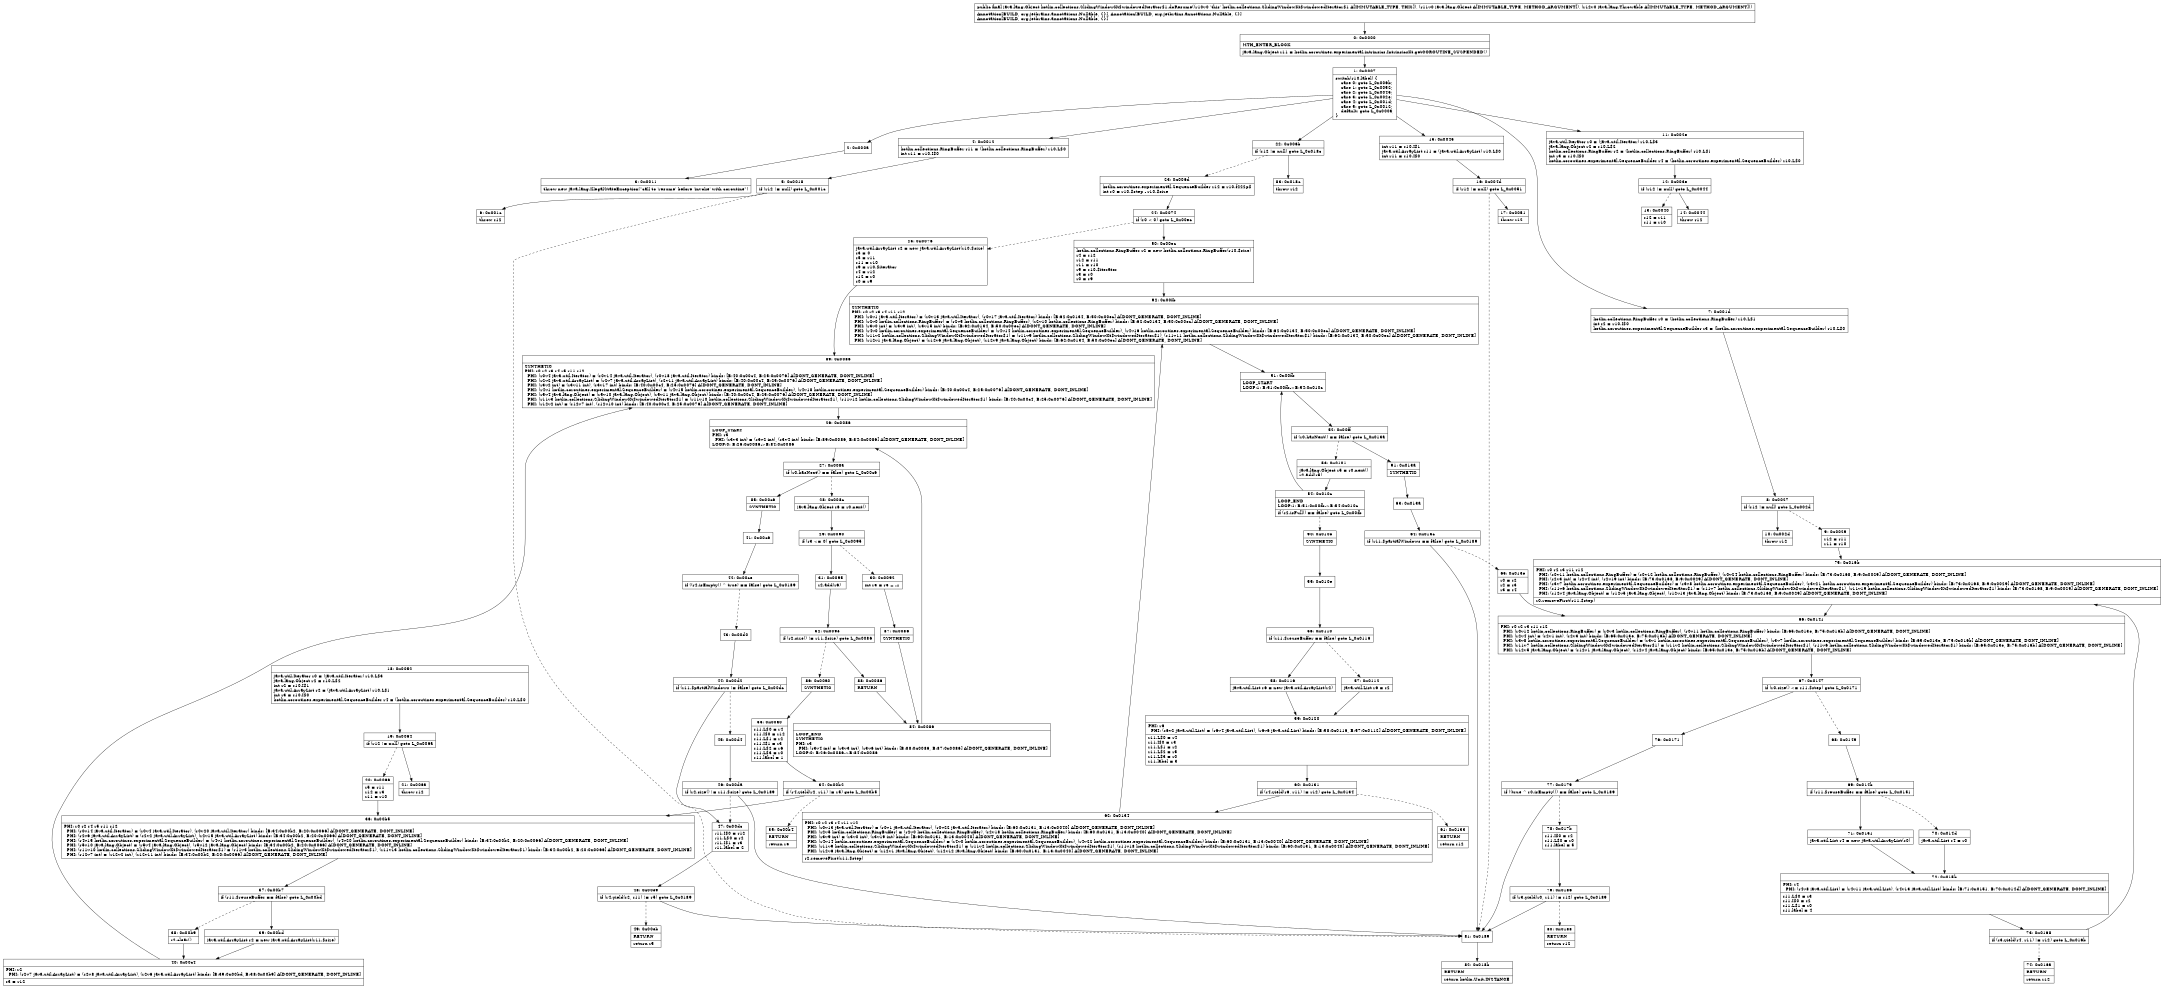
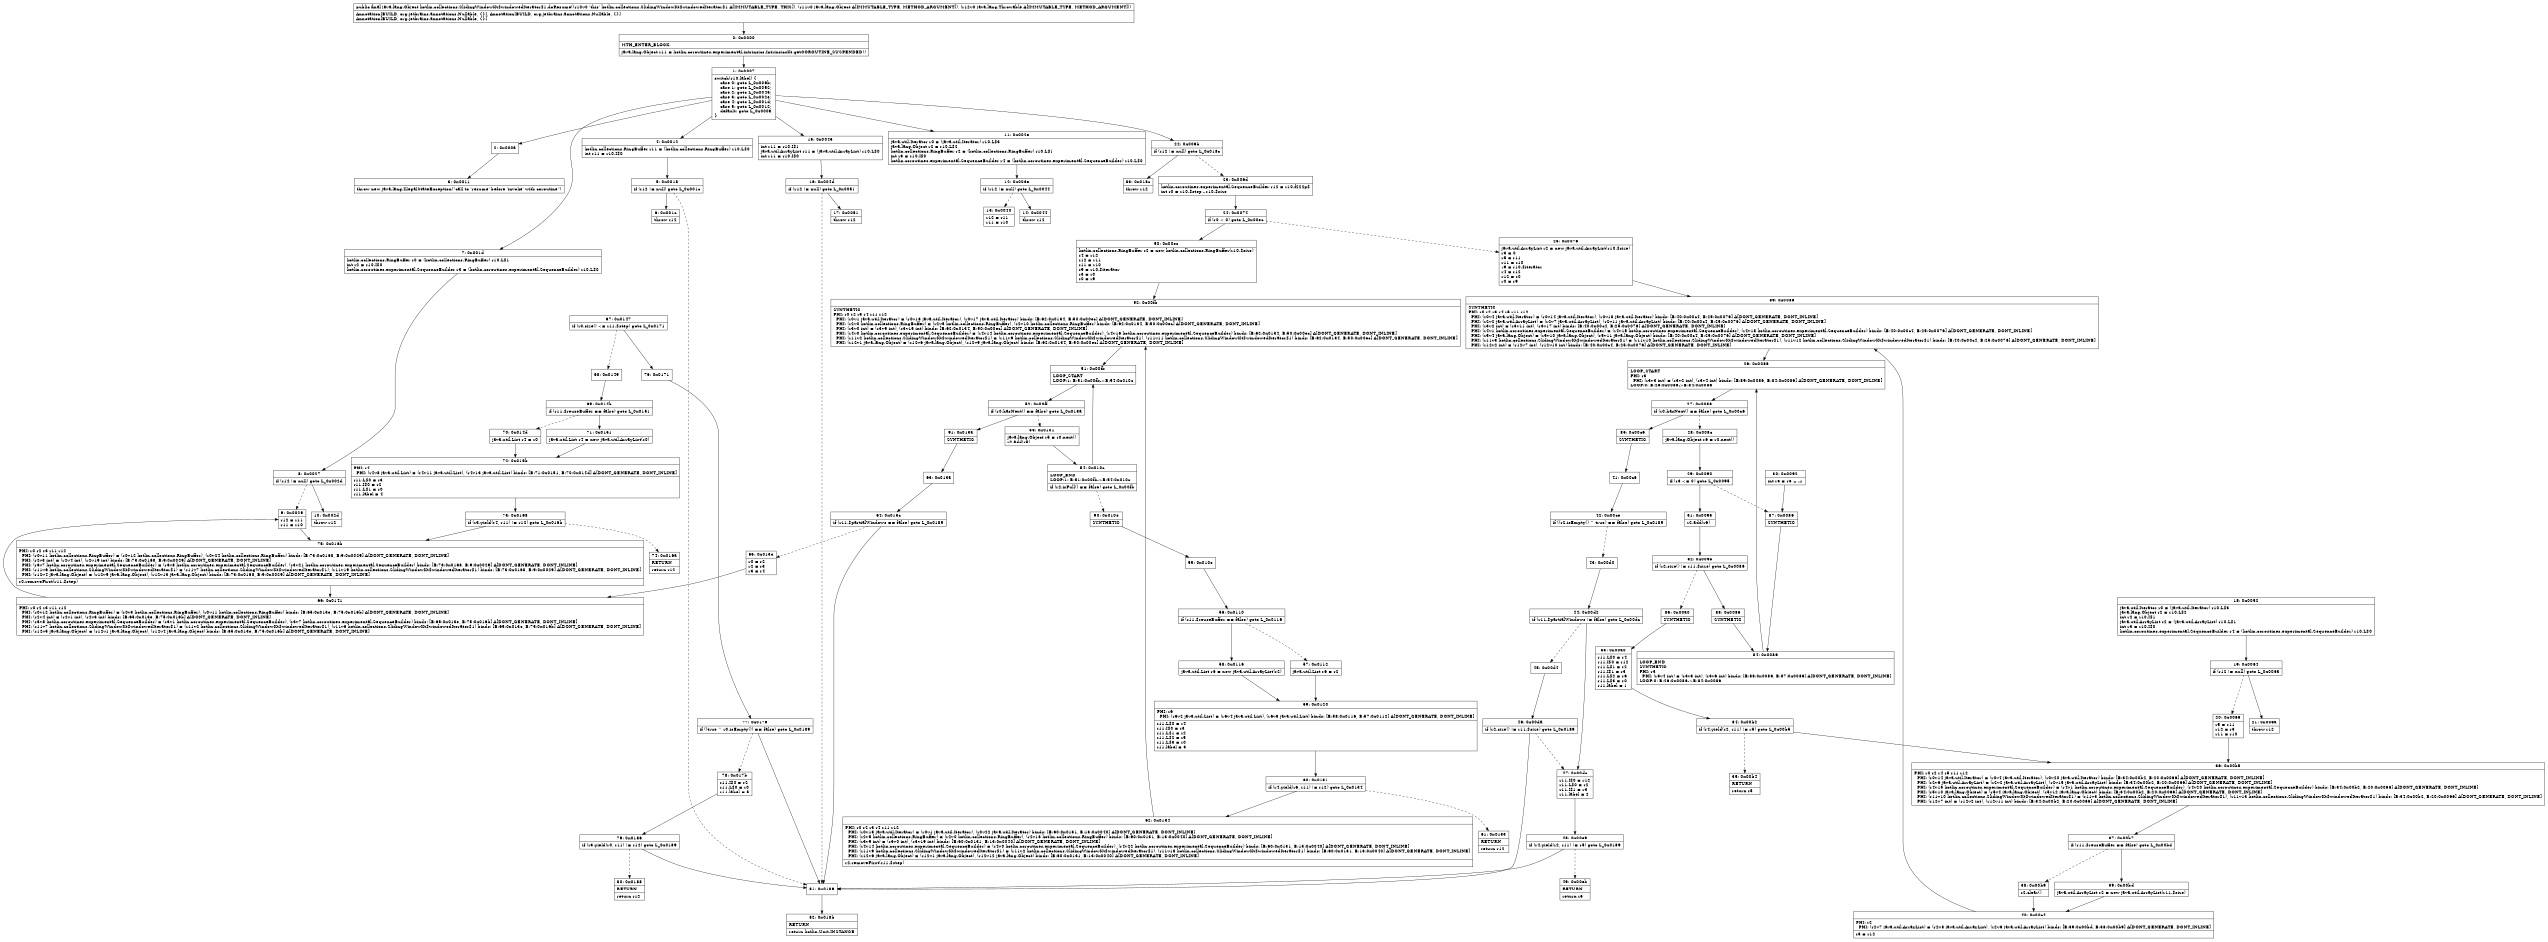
edge "29: 0x0090" -> "30: 0x0092": now "29: 0x0090" -> "87: 0x0086"
edge "66: 0x0141" -> "67: 0x0147": now "66: 0x0141" -> "9: 0x0029"
node "88: 0x0086": text "RETURN" -> "SYNTHETIC"
